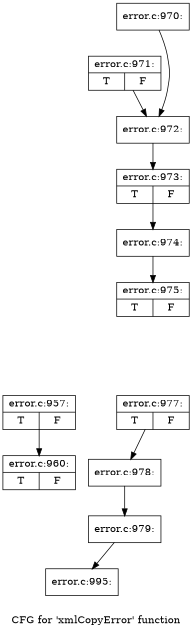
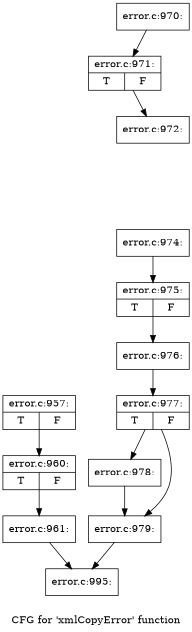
edge "error.c:970:" -> "error.c:972:": now "error.c:970:" -> "error.c:971:"
node "error.c:973:": removed
node "error.c:976:": added
edge "error.c:977:" -> "error.c:979:": added
node "error.c:961:": added
